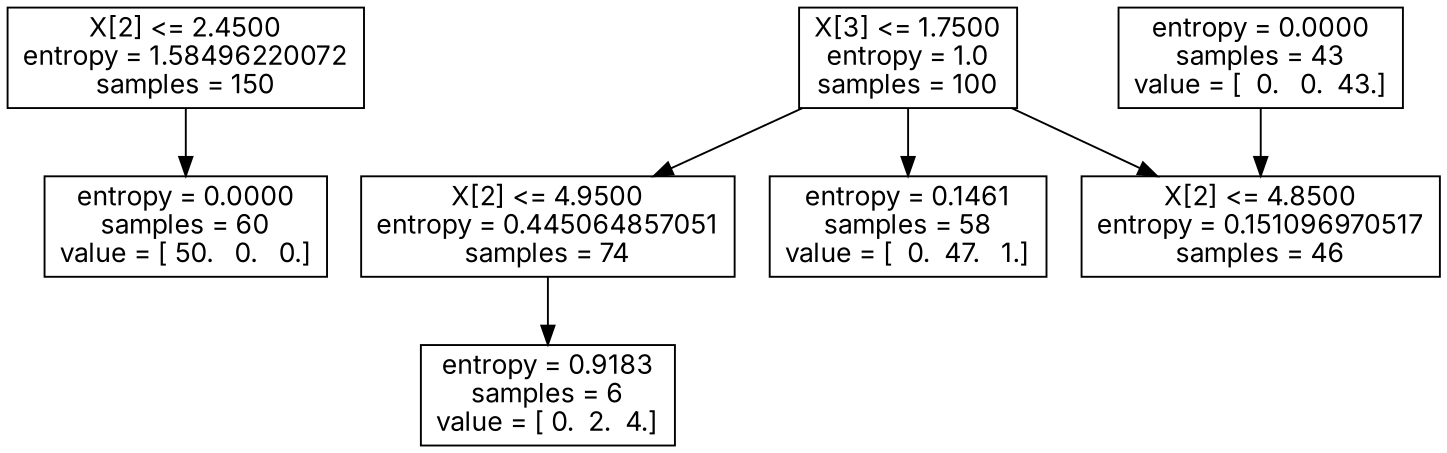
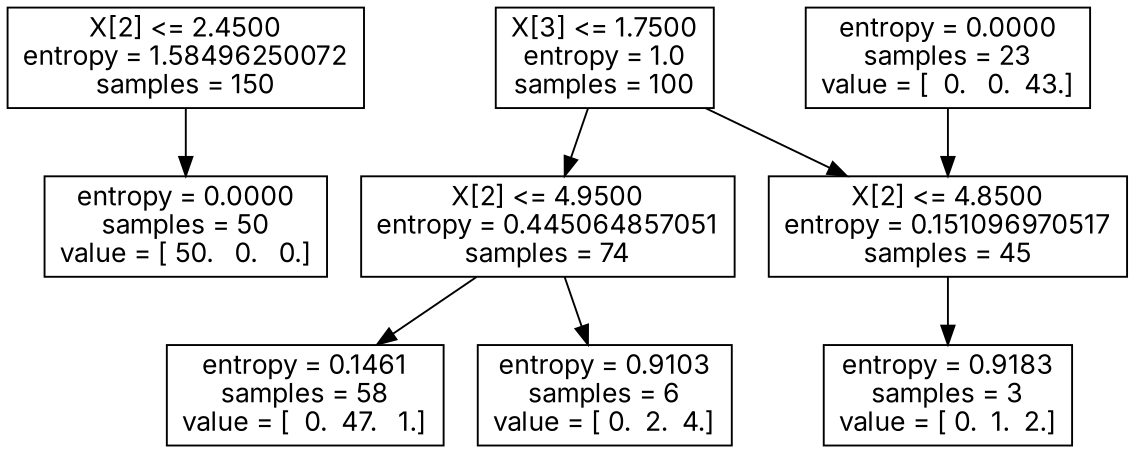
node "X[2] <= 2.4500 entropy = 1.58496220072 samples = 150": label "X[2] <= 2.4500 entropy = 1.58496220072 samples = 150" -> "X[2] <= 2.4500 entropy = 1.58496250072 samples = 150"
node "entropy = 0.0000 samples = 43 value = [  0.   0.  43.]": label "entropy = 0.0000 samples = 43 value = [  0.   0.  43.]" -> "entropy = 0.0000 samples = 23 value = [  0.   0.  43.]"
edge "X[3] <= 1.7500 entropy = 1.0 samples = 100" -> "entropy = 0.1461 samples = 58 value = [  0.  47.   1.]": now "X[2] <= 4.9500 entropy = 0.445064857051 samples = 74" -> "entropy = 0.1461 samples = 58 value = [  0.  47.   1.]"
node "entropy = 0.0000 samples = 60 value = [ 50.   0.   0.]": label "entropy = 0.0000 samples = 60 value = [ 50.   0.   0.]" -> "entropy = 0.0000 samples = 50 value = [ 50.   0.   0.]"
node "X[2] <= 4.8500 entropy = 0.151096970517 samples = 46": label "X[2] <= 4.8500 entropy = 0.151096970517 samples = 46" -> "X[2] <= 4.8500 entropy = 0.151096970517 samples = 45"
node "entropy = 0.9183 samples = 6 value = [ 0.  2.  4.]": label "entropy = 0.9183 samples = 6 value = [ 0.  2.  4.]" -> "entropy = 0.9103 samples = 6 value = [ 0.  2.  4.]"
node "entropy = 0.9183 samples = 3 value = [ 0.  1.  2.]": added
